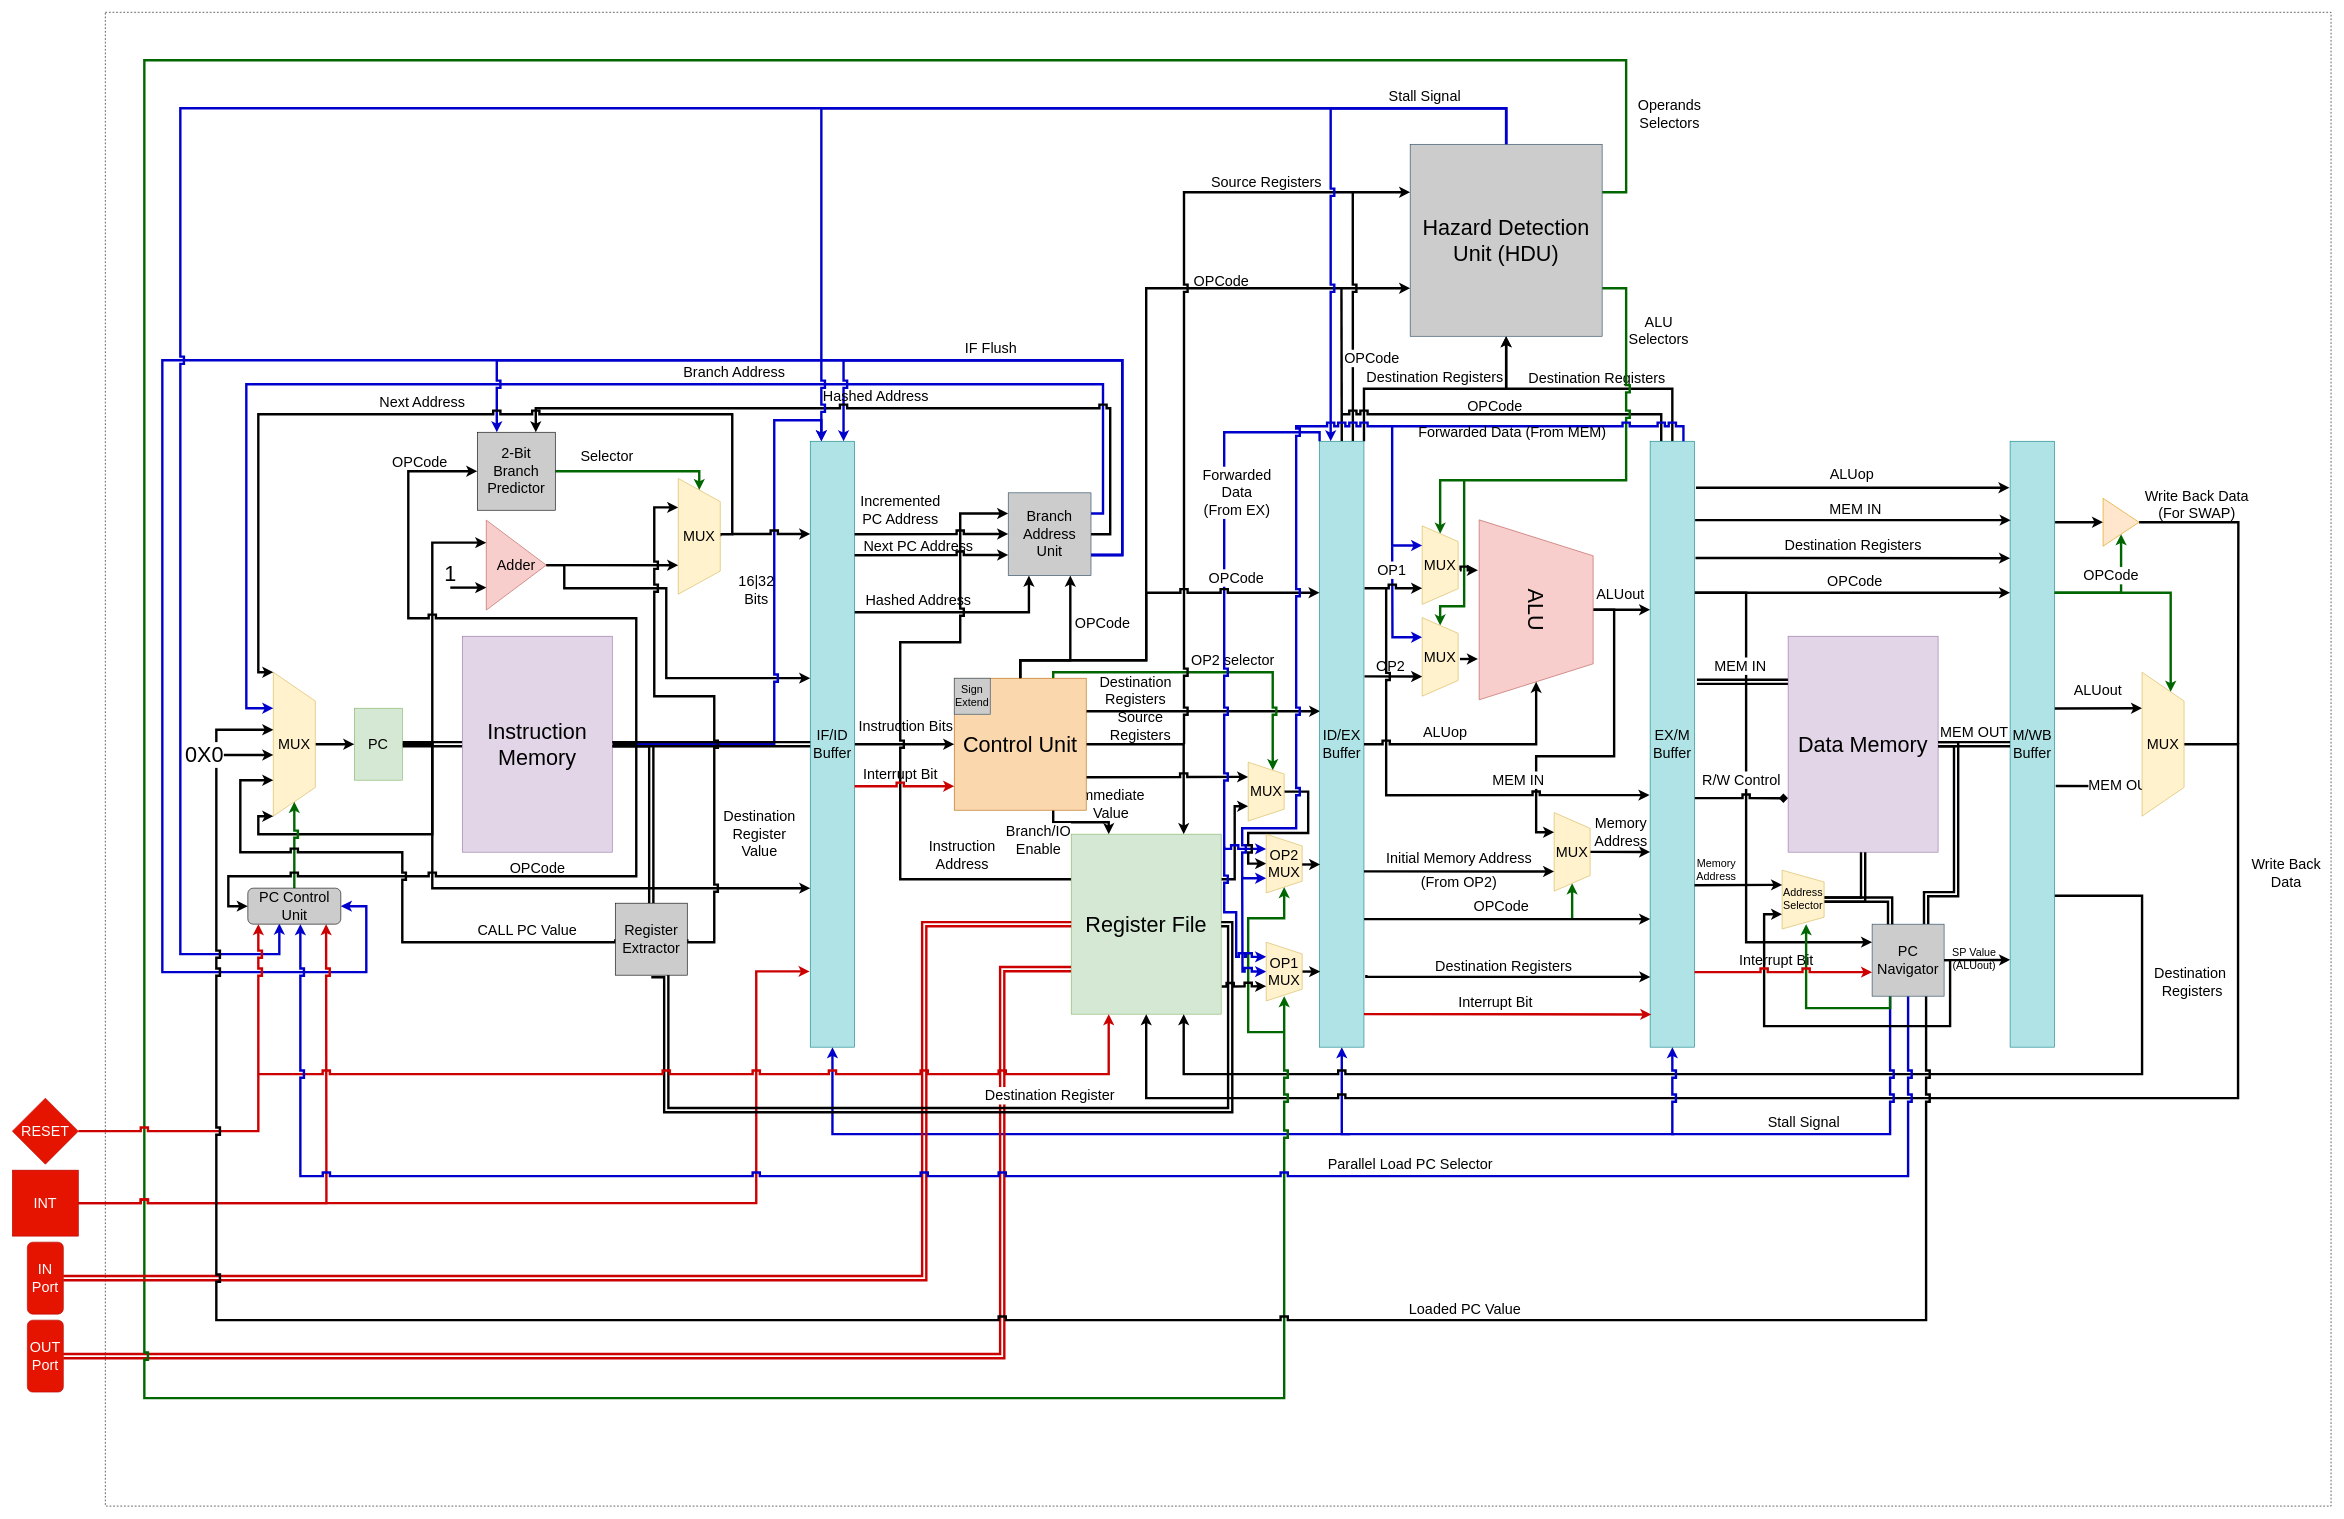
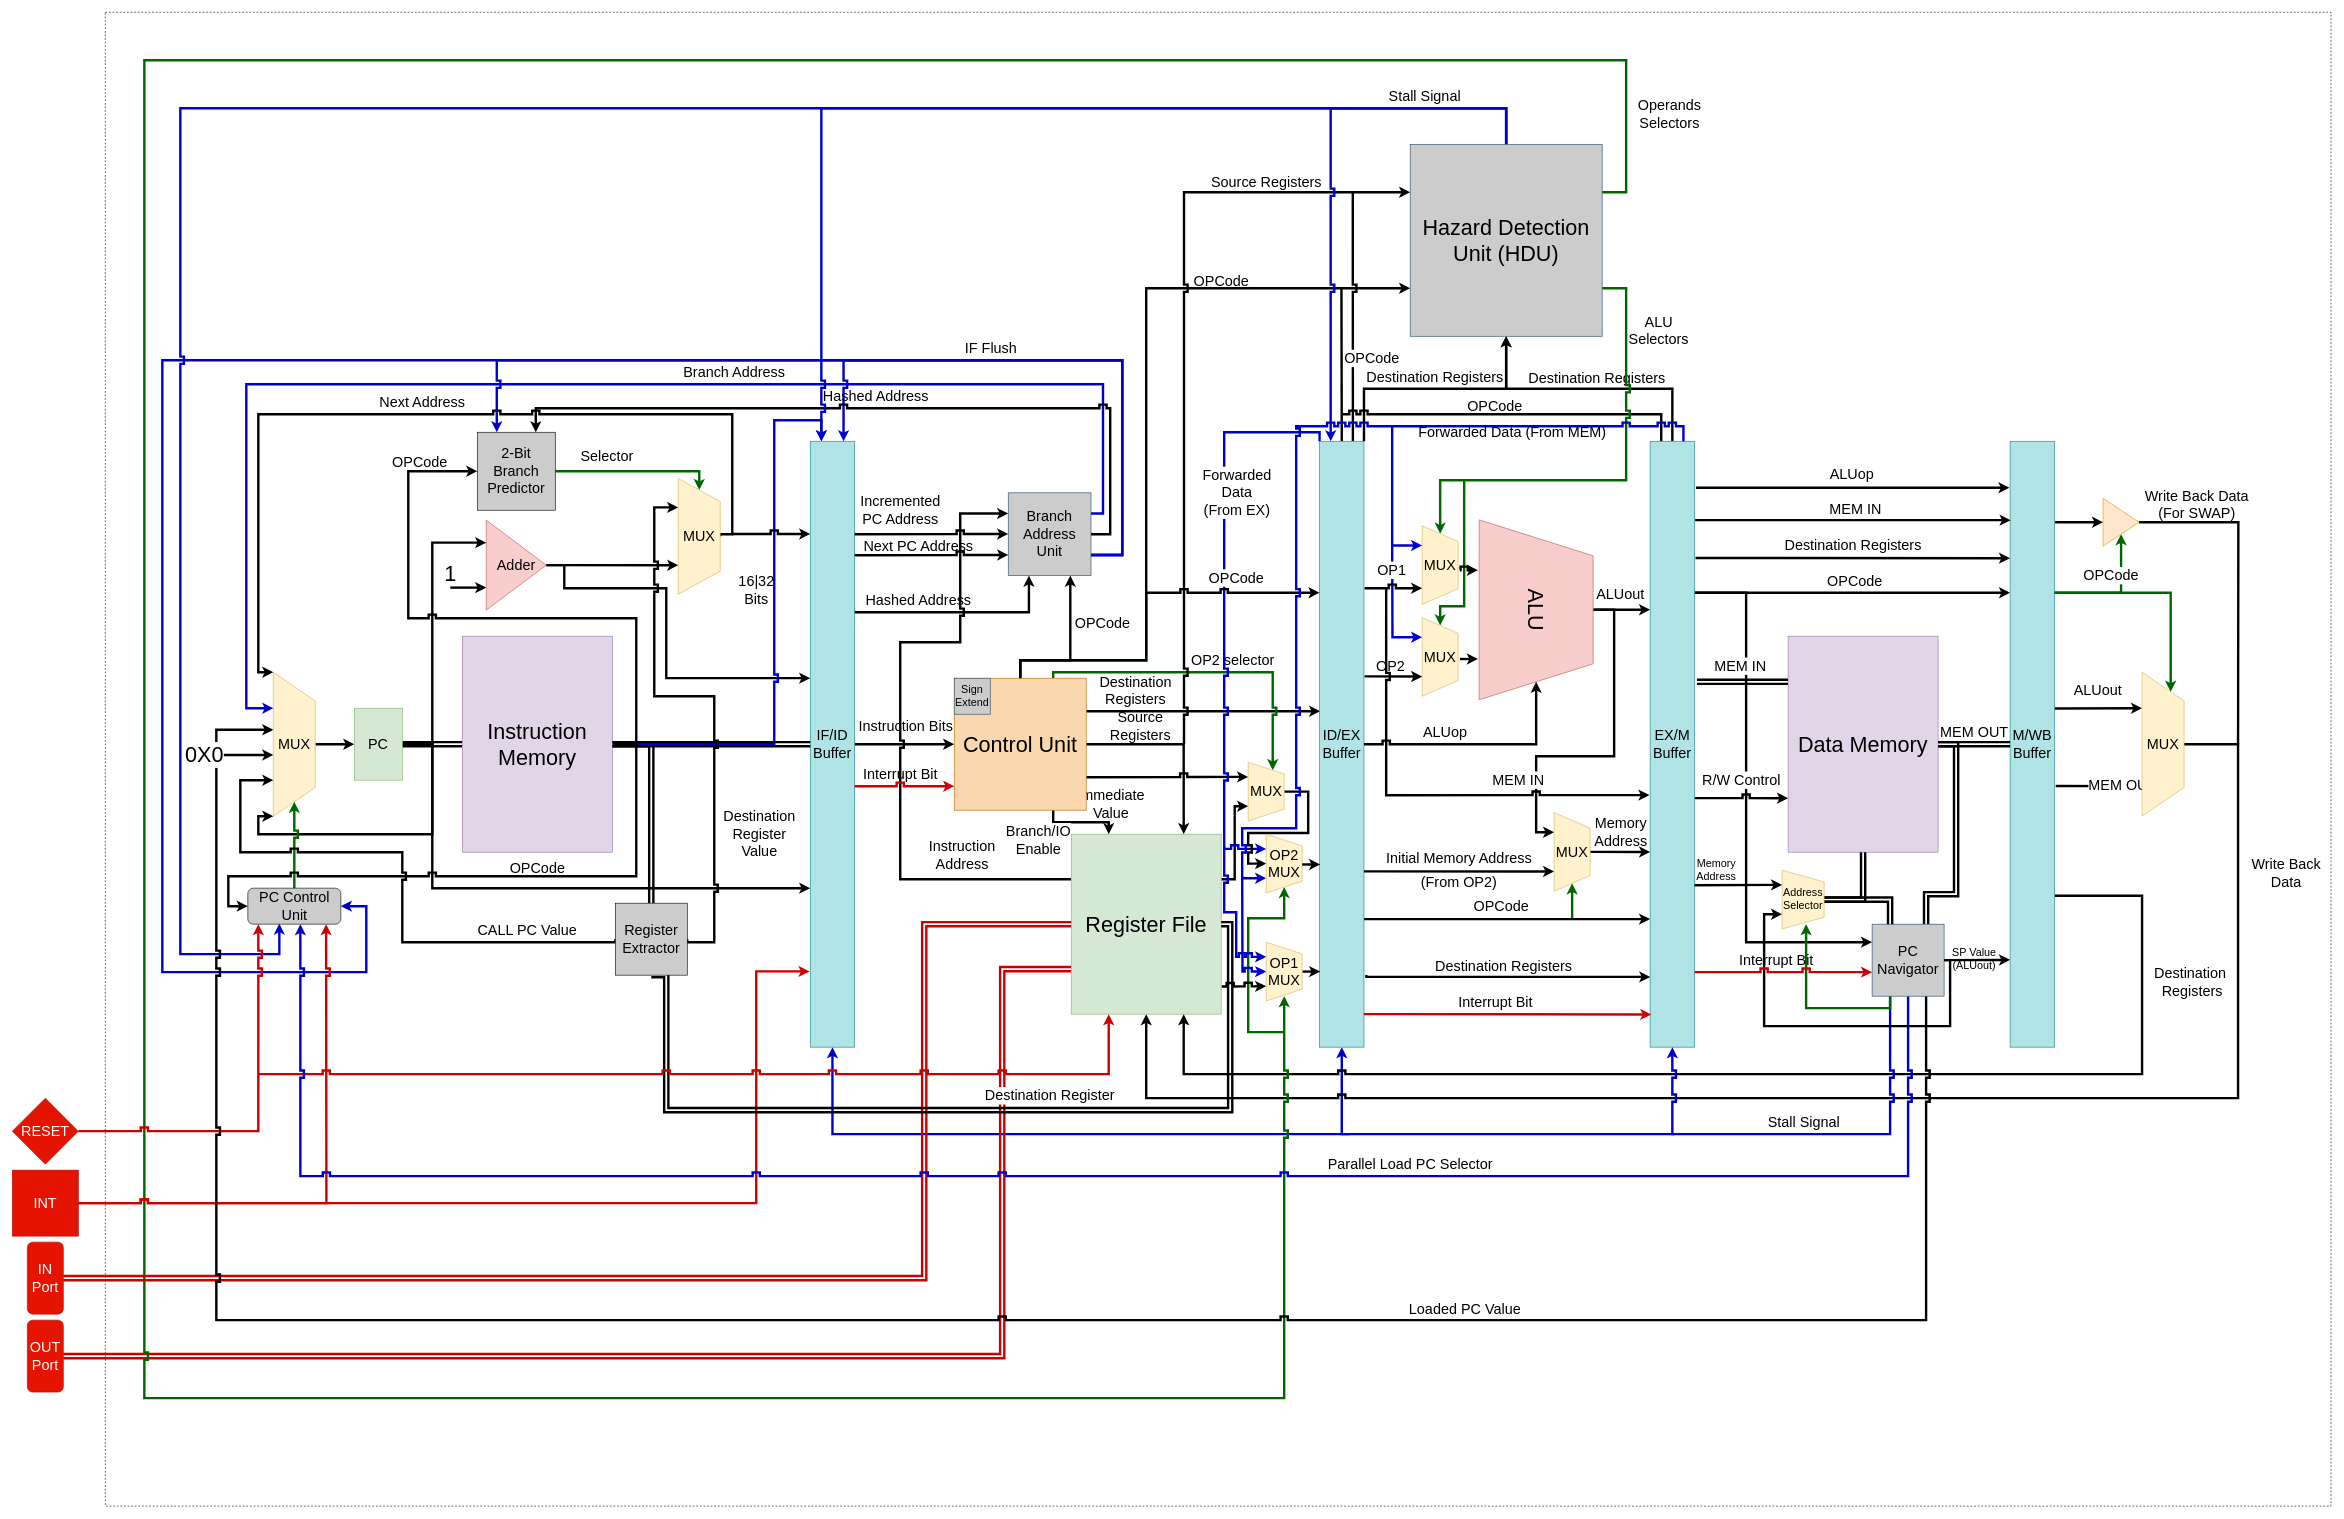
edge "EX/M Buffer" -> "Data Memory": arrowhead diamond -> classic
